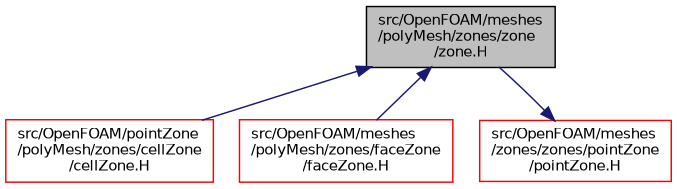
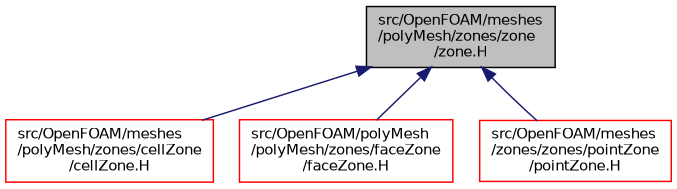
edge "src/OpenFOAM/meshes /polyMesh/zones/zone /zone.H" -> "src/OpenFOAM/meshes /zones/zones/pointZone /pointZone.H": reversed
node "src/OpenFOAM/pointZone /polyMesh/zones/cellZone /cellZone.H": label "src/OpenFOAM/pointZone /polyMesh/zones/cellZone /cellZone.H" -> "src/OpenFOAM/meshes /polyMesh/zones/cellZone /cellZone.H"
node "src/OpenFOAM/meshes /polyMesh/zones/faceZone /faceZone.H": label "src/OpenFOAM/meshes /polyMesh/zones/faceZone /faceZone.H" -> "src/OpenFOAM/polyMesh /polyMesh/zones/faceZone /faceZone.H"
